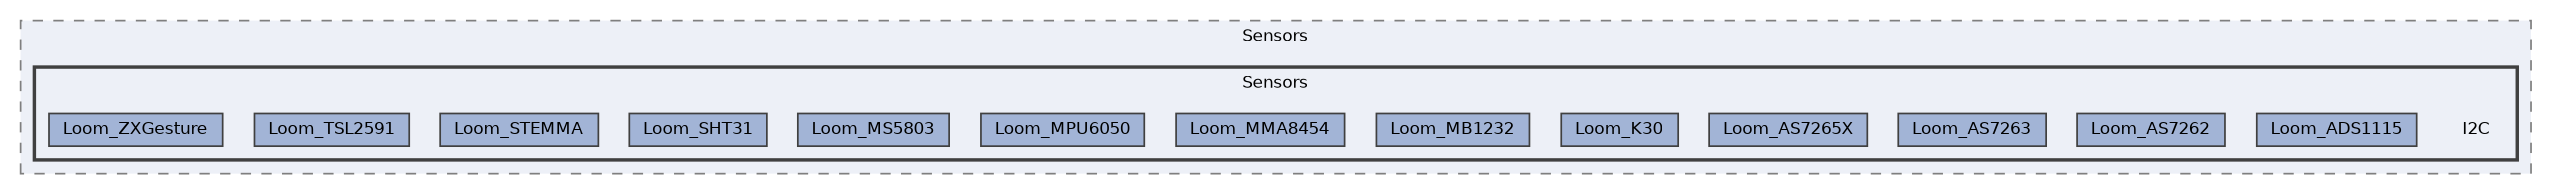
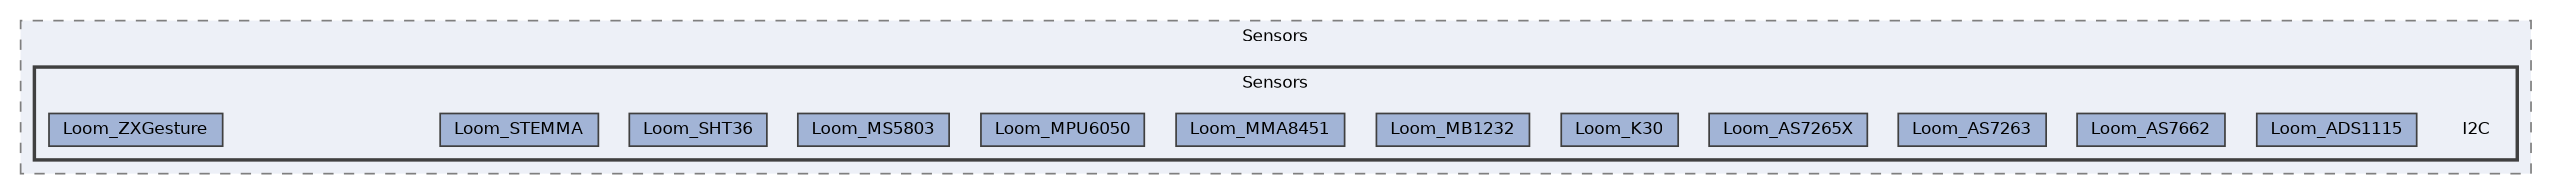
node "Loom_TSL2591": removed
node "Loom_SHT31": label "Loom_SHT31" -> "Loom_SHT36"
node "Loom_MMA8454": label "Loom_MMA8454" -> "Loom_MMA8451"
node "Loom_AS7262": label "Loom_AS7262" -> "Loom_AS7662"
